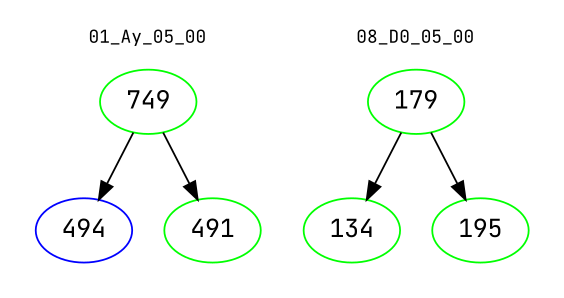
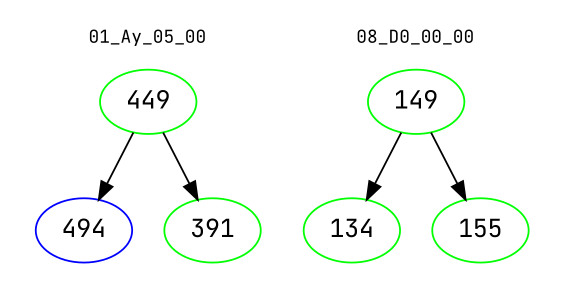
cluster "08_D0_05_00": label "08_D0_05_00" -> "08_D0_00_00"
node "749": label "749" -> "449"
node "179": label "179" -> "149"
node "491": label "491" -> "391"
node "195": label "195" -> "155"
